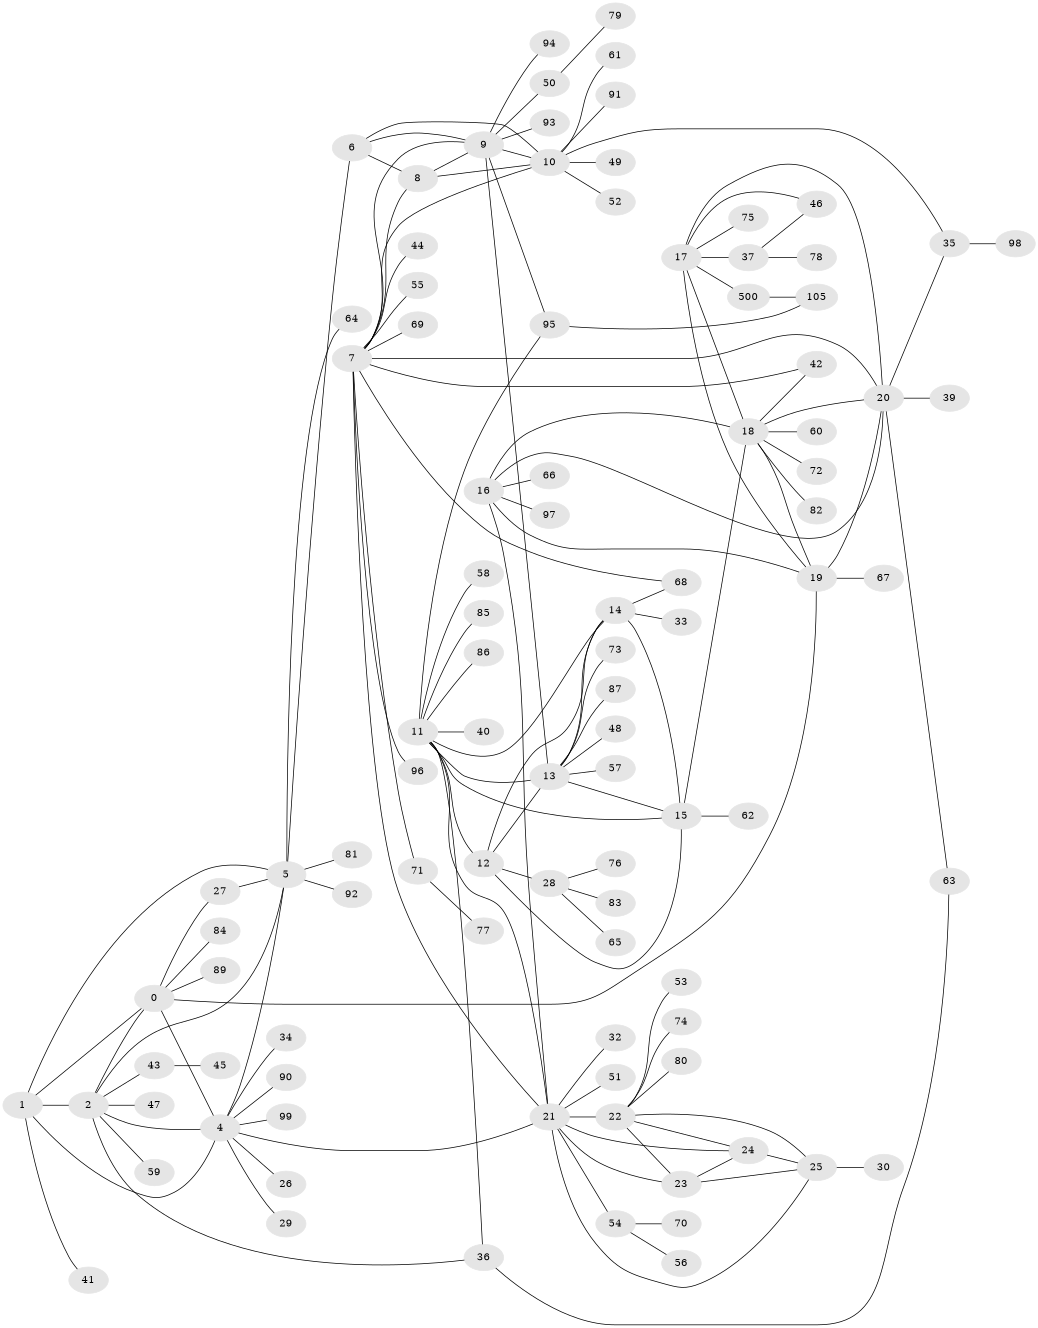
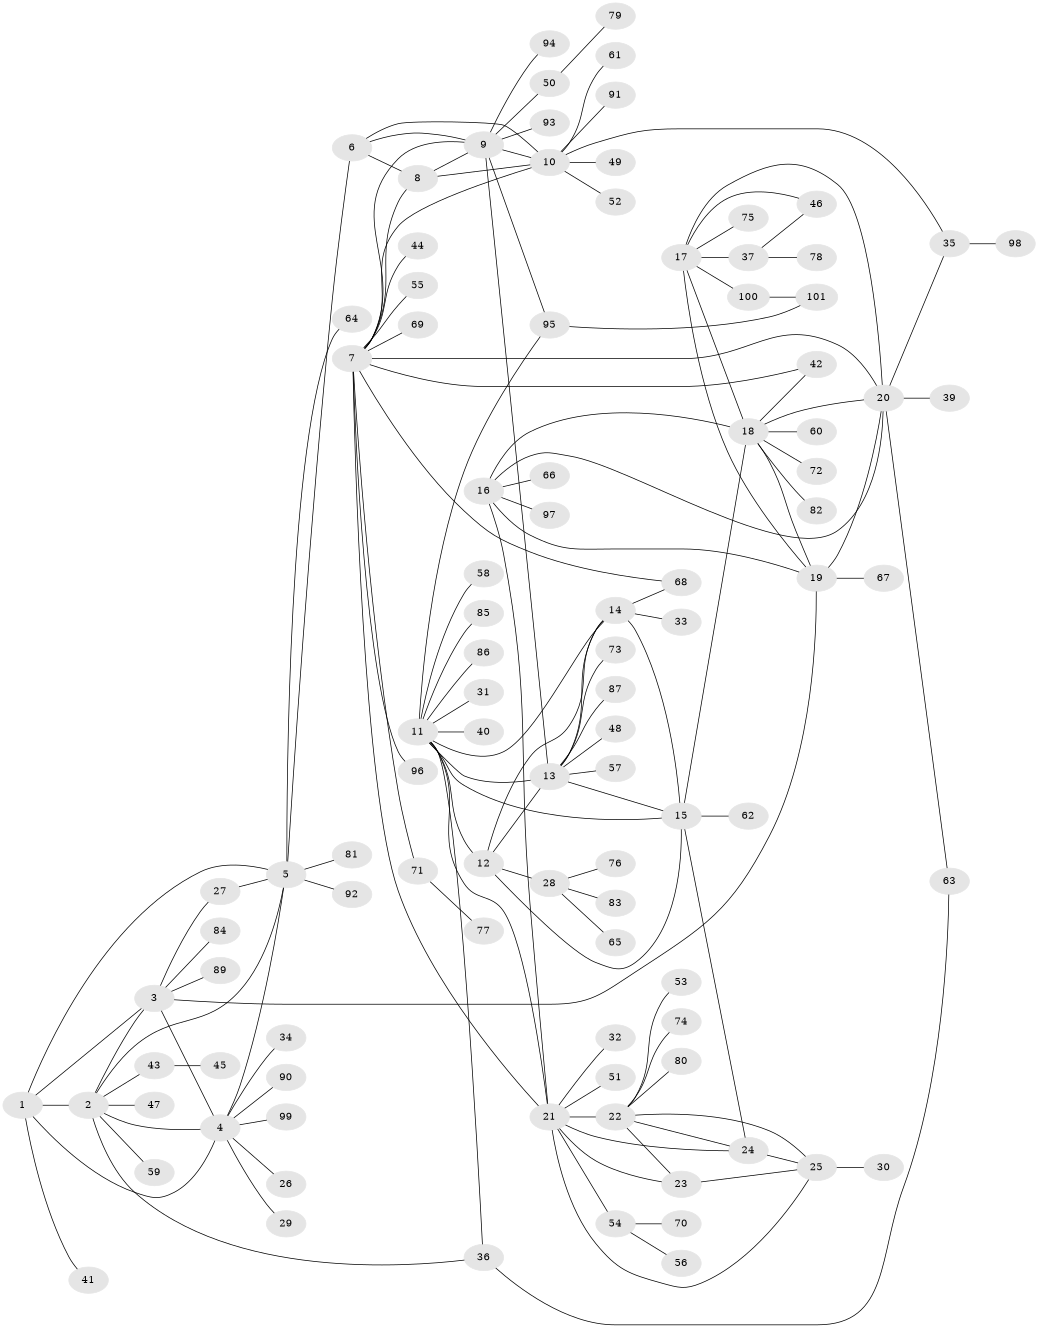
node "500": label "500" -> "100"
node "105": label "105" -> "101"
node "31": added
node "0": label "0" -> "3"
edge "21" -- "4": removed
edge "24" -- "23": now "24" -- "15"
